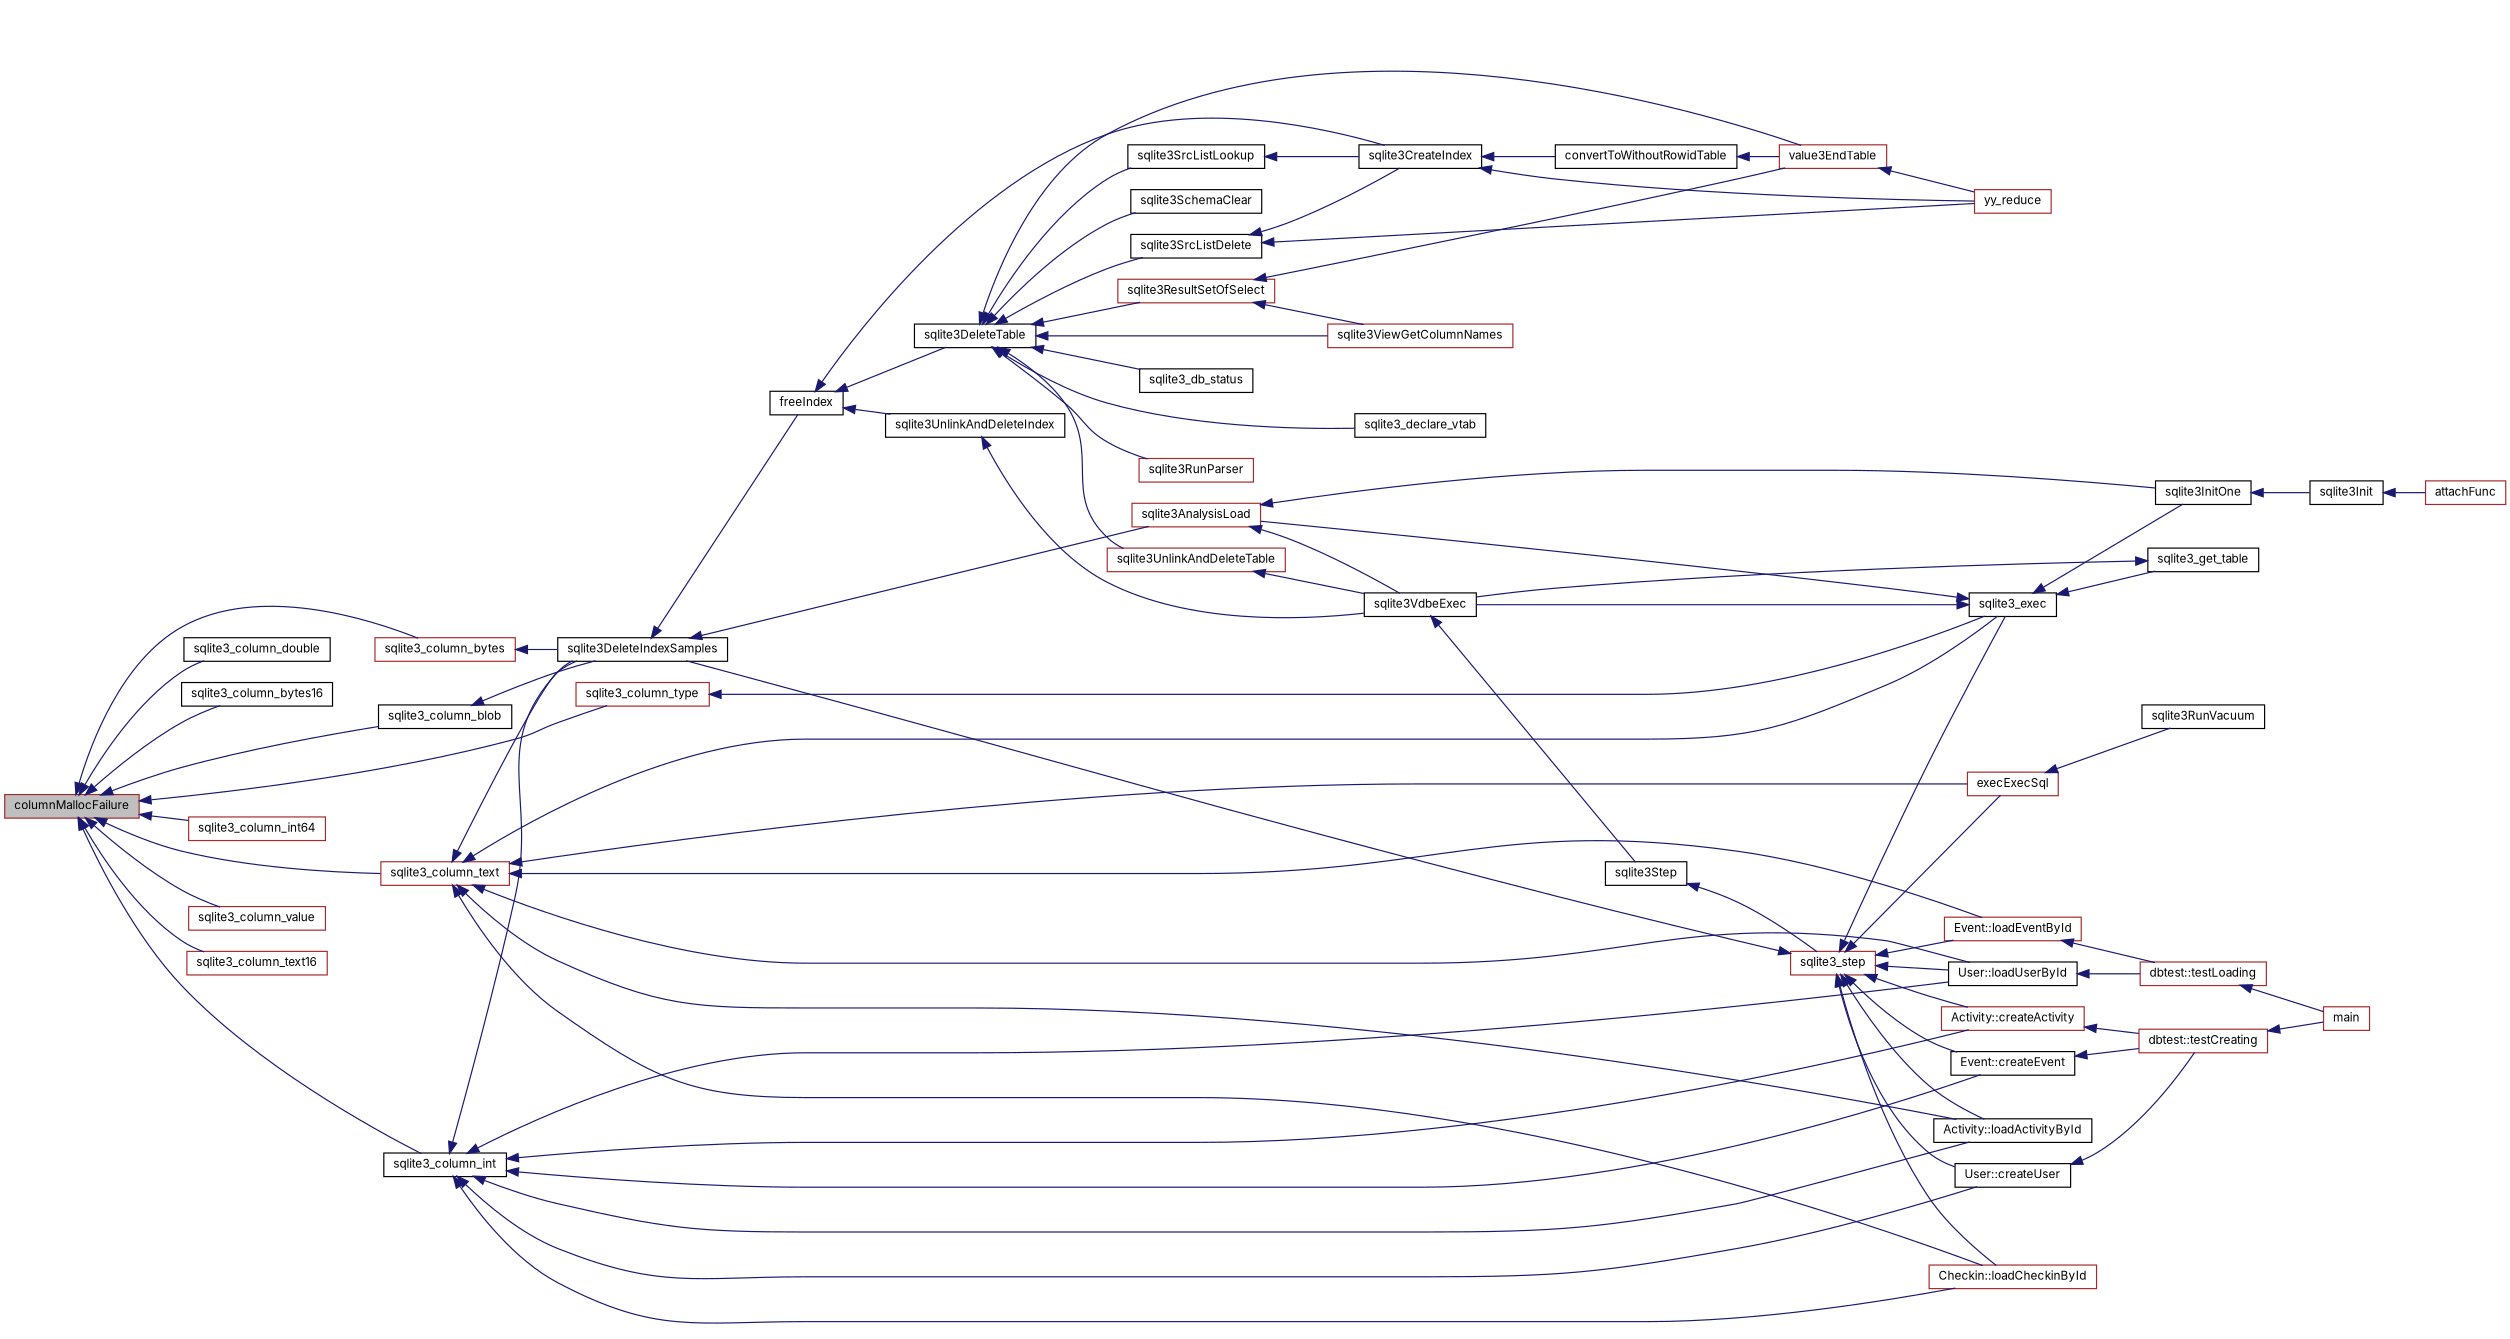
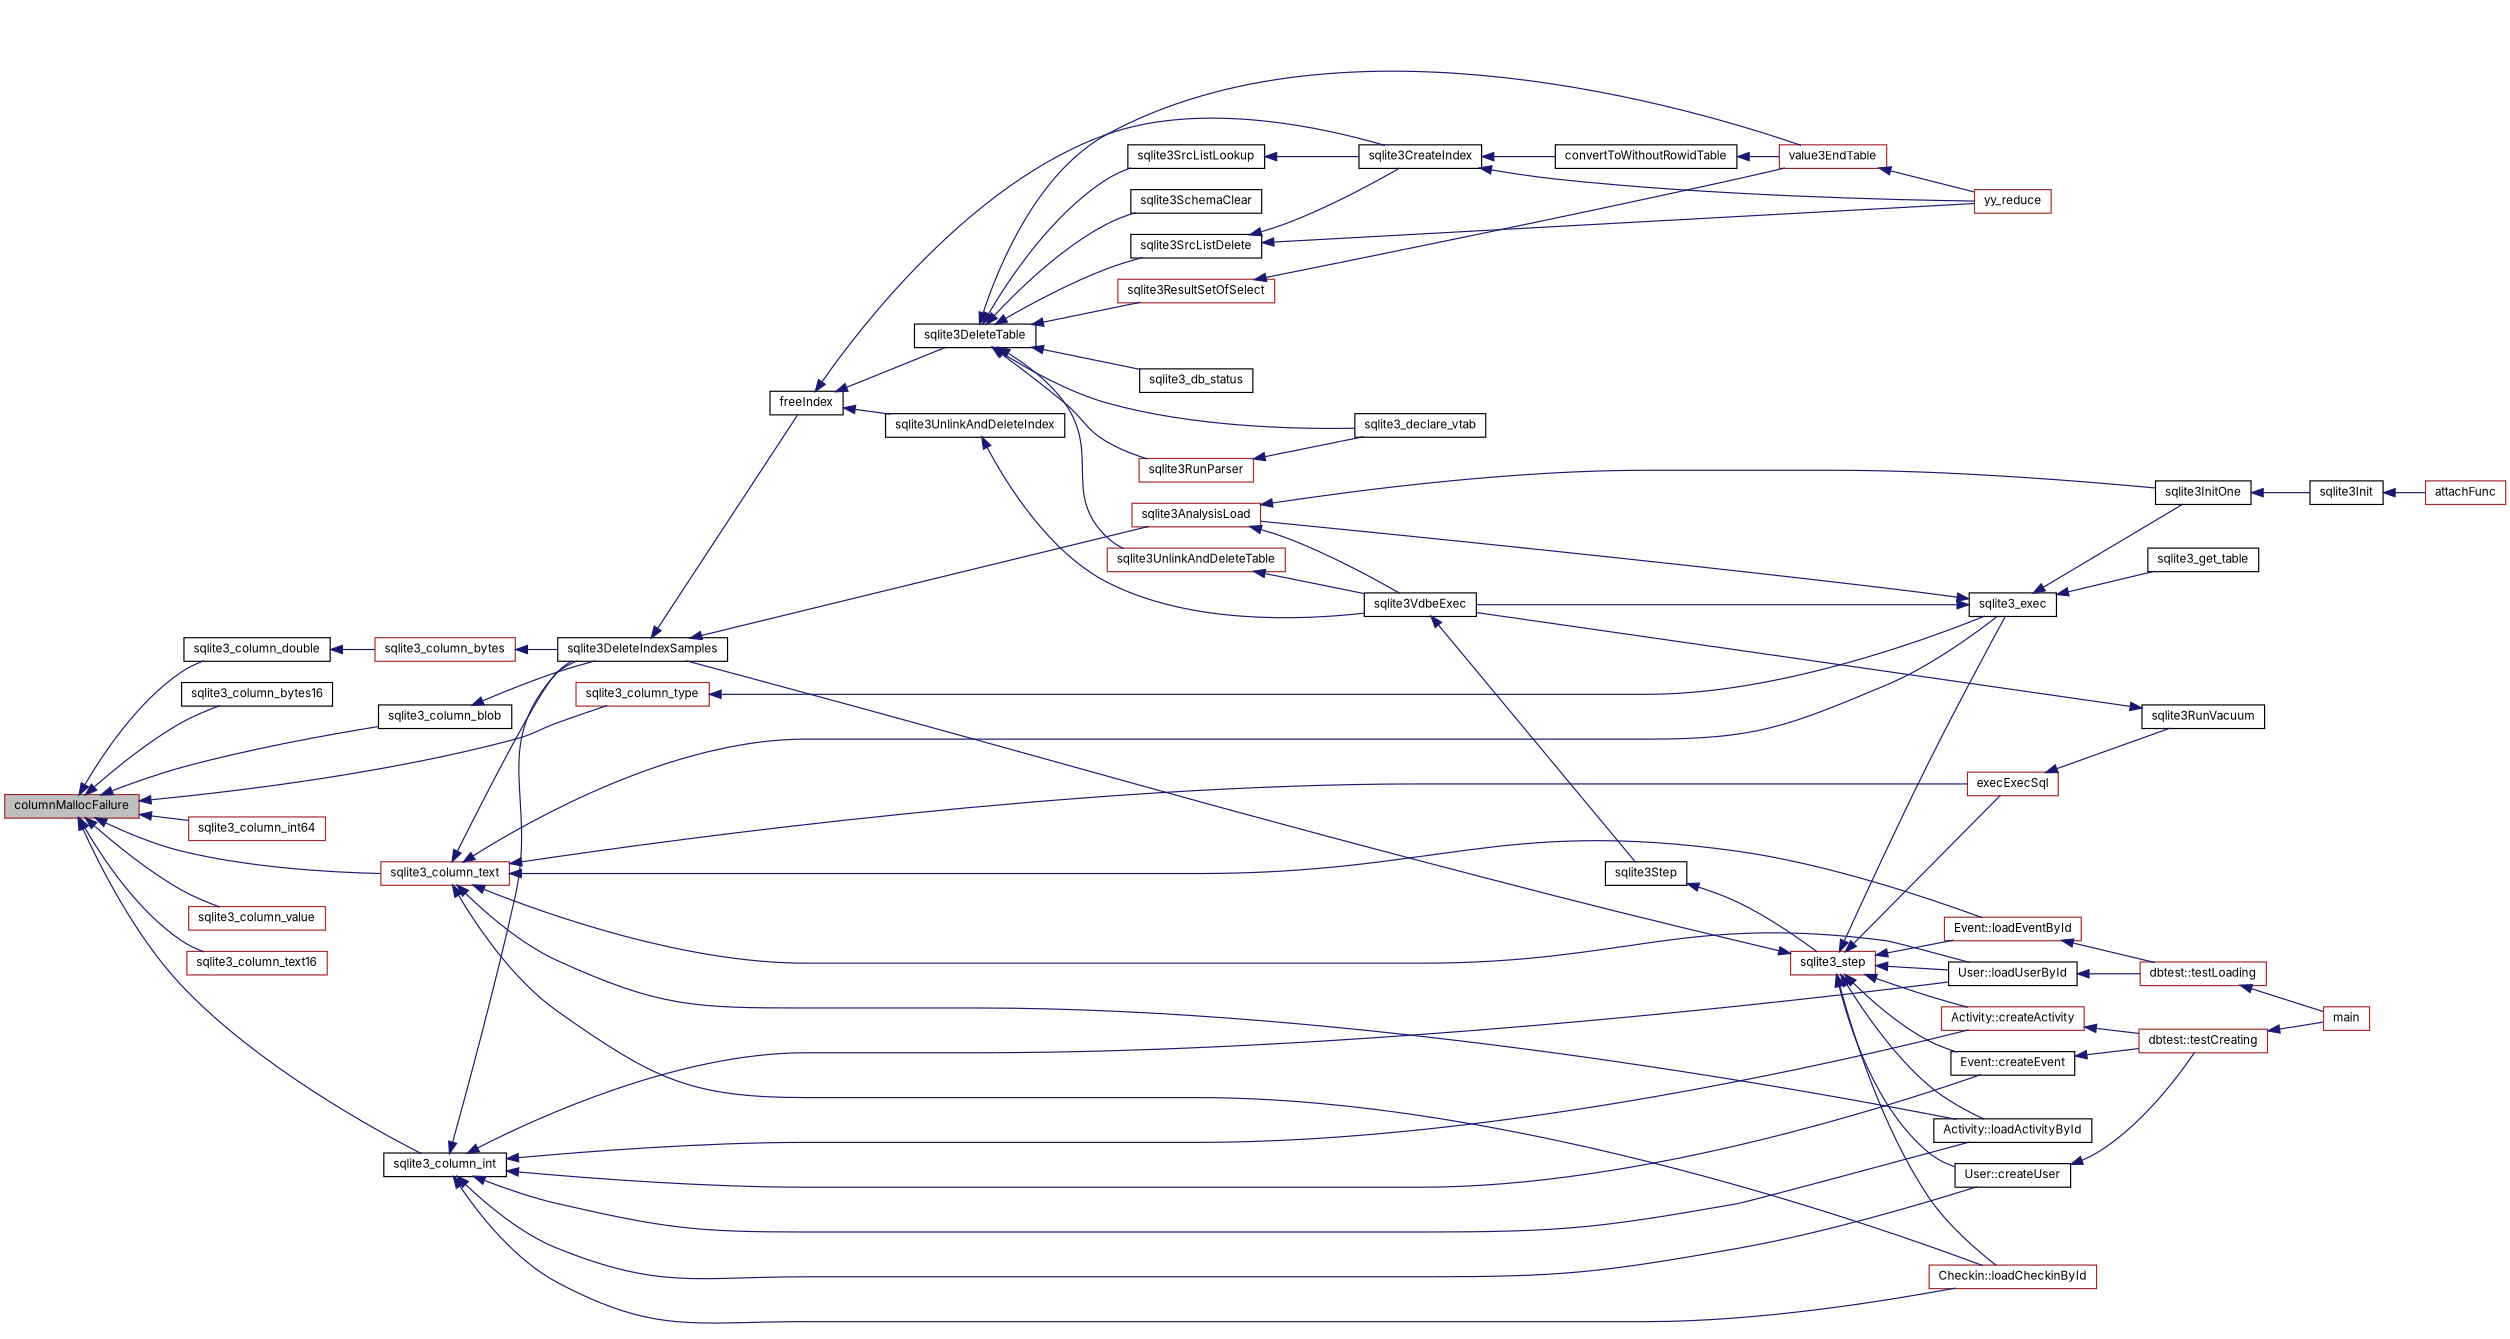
node "sqlite3ViewGetColumnNames": removed
edge "sqlite3_declare_vtab" -> "sqlite3RunParser": added
edge "sqlite3VdbeExec" -> "sqlite3_get_table": now "sqlite3VdbeExec" -> "sqlite3RunVacuum"
edge "sqlite3_column_bytes" -> "columnMallocFailure": now "sqlite3_column_bytes" -> "sqlite3_column_double"
